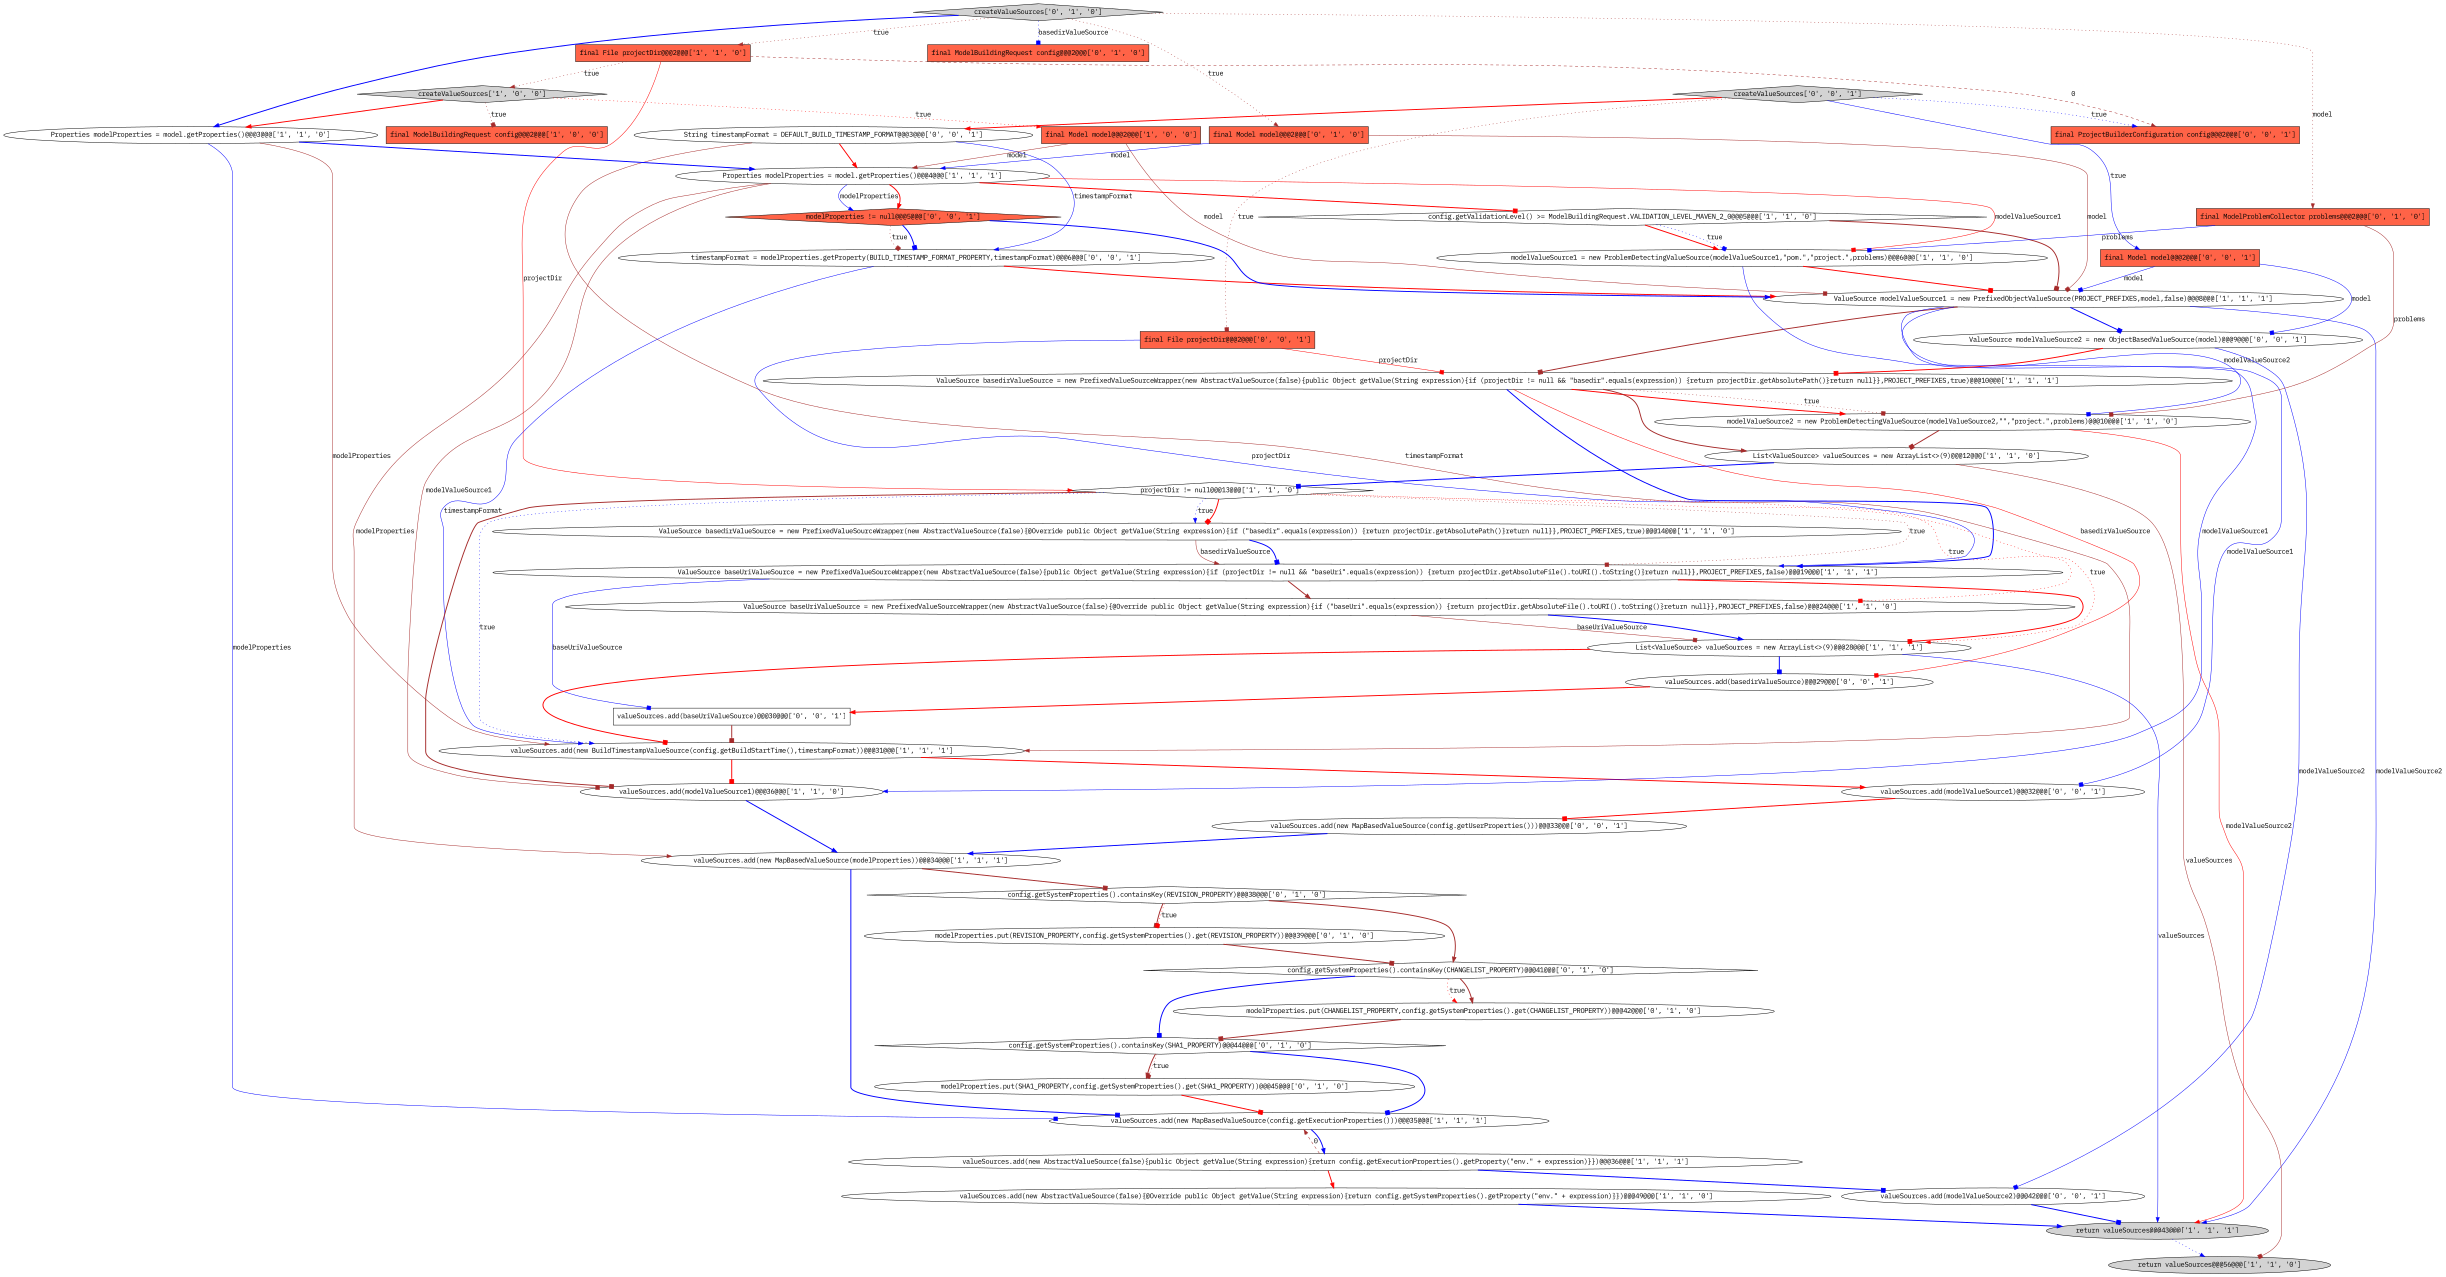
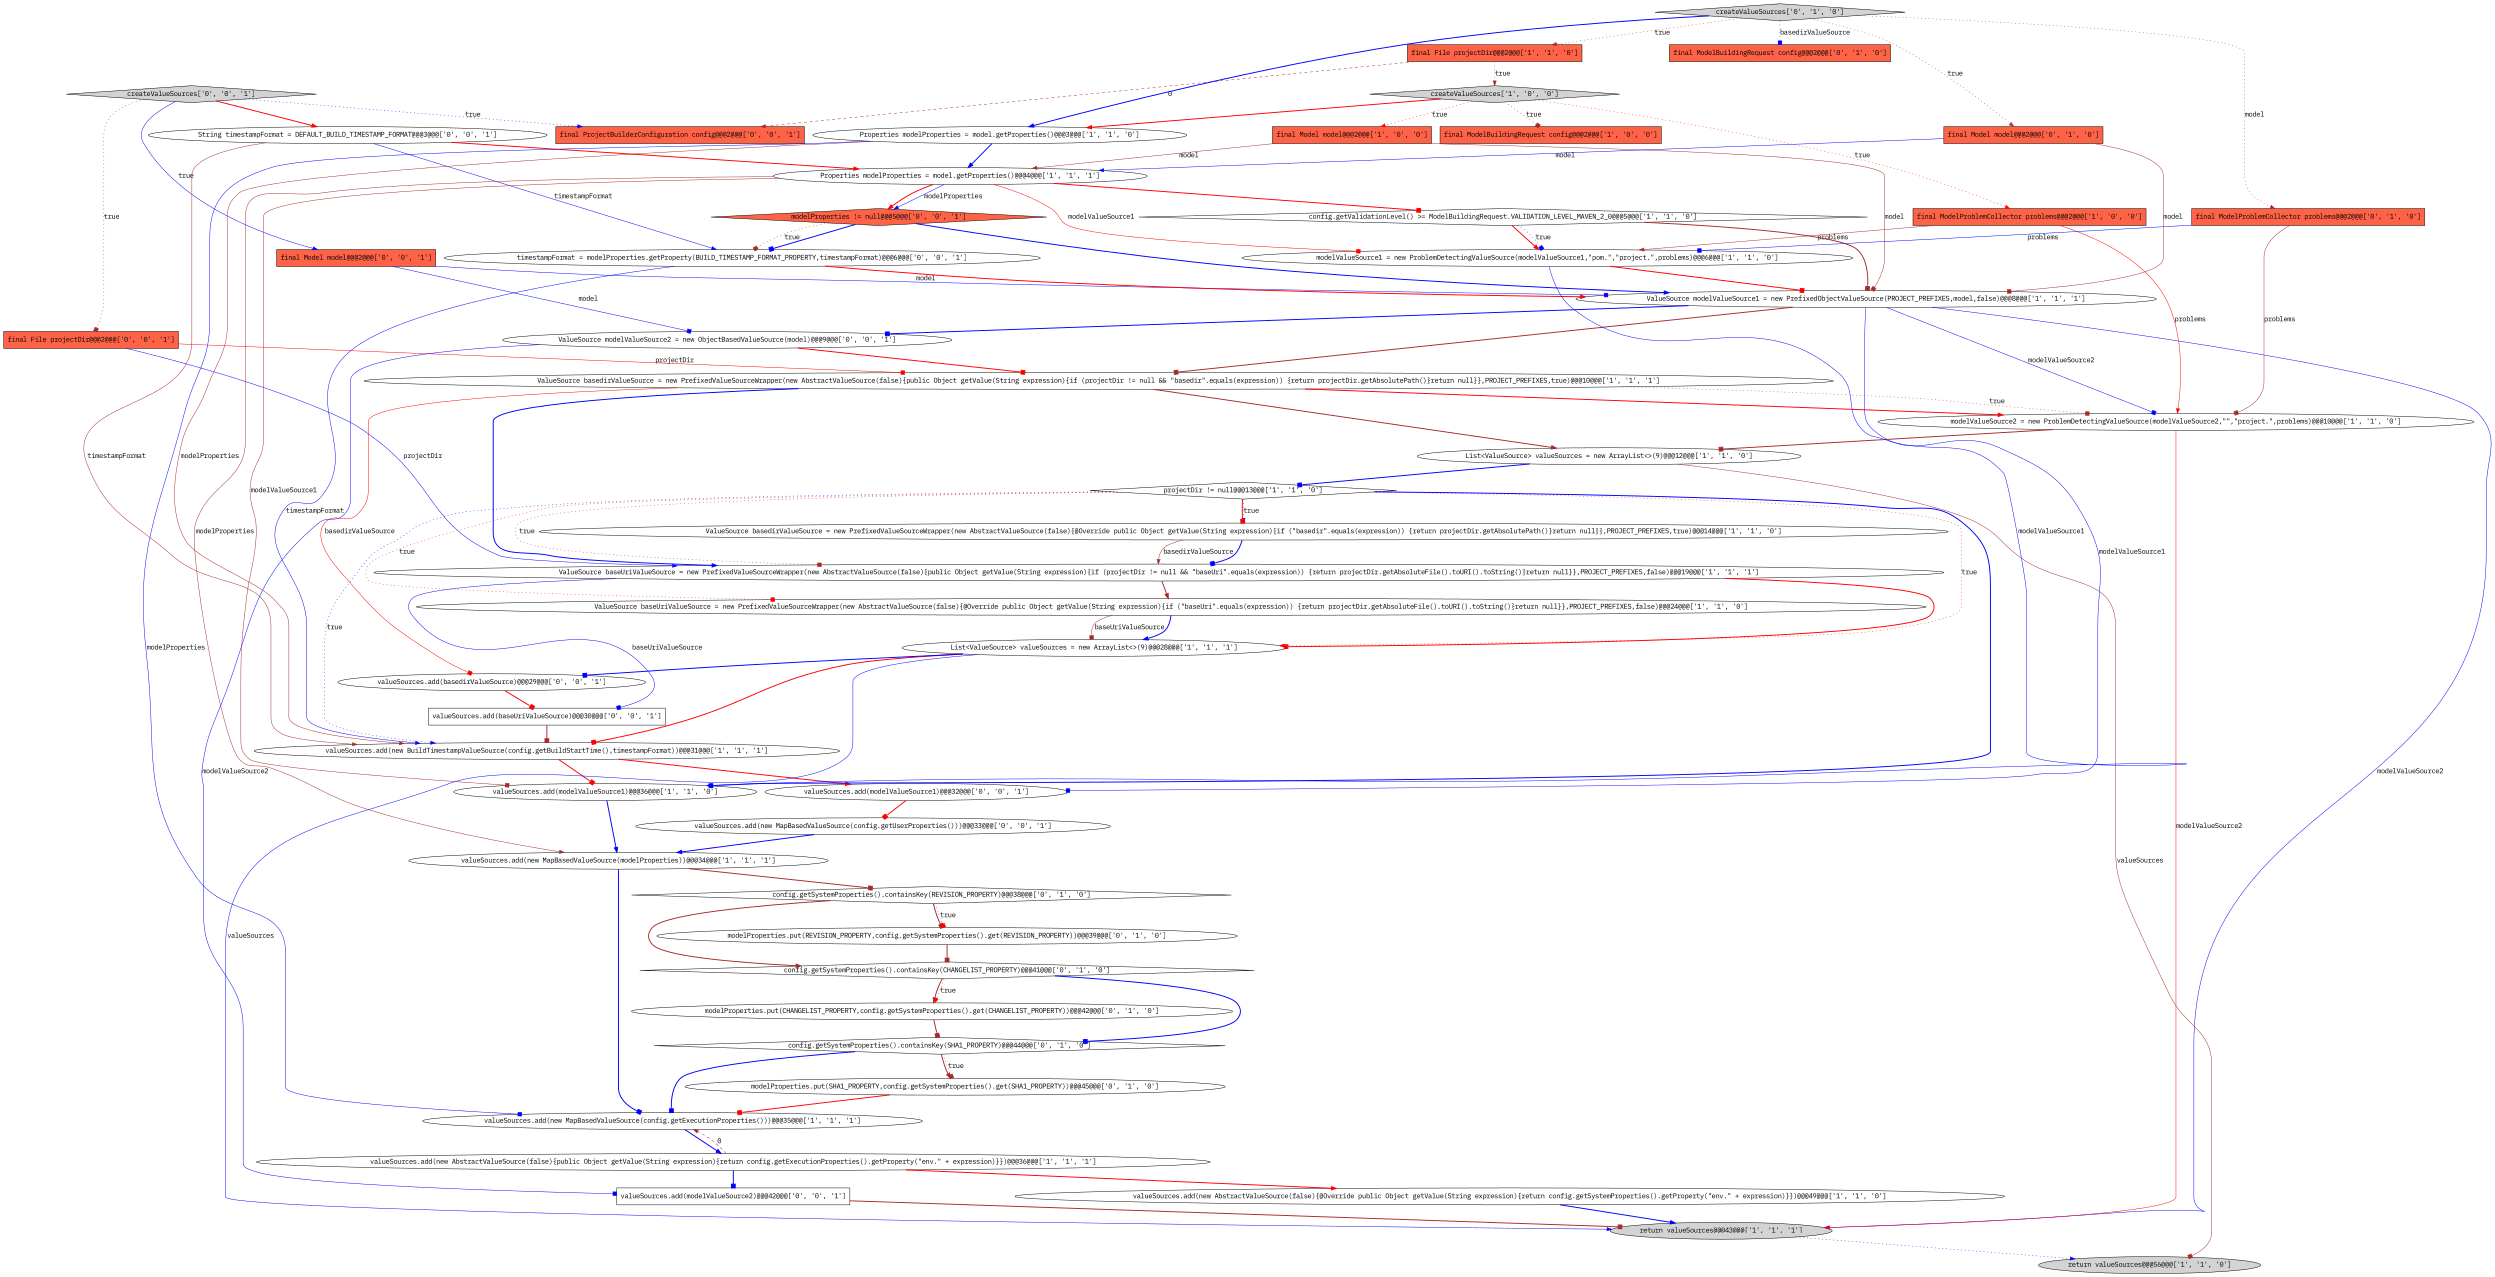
node "final ModelProblemCollector problems@@@2@@@['1', '0', '0']": added
edge "final File projectDir@@@2@@@['1', '1', '0']" -> "projectDir != null@@@13@@@['1', '1', '0']": removed, label "projectDir"
edge "projectDir != null@@@13@@@['1', '1', '0']" -> "valueSources.add(modelValueSource1)@@@36@@@['1', '1', '0']": color brown -> blue
edge "valueSources.add(basedirValueSource)@@@29@@@['0', '0', '1']" -> "valueSources.add(baseUriValueSource)@@@30@@@['0', '0', '1']": arrowhead normal -> box
node "valueSources.add(modelValueSource2)@@@42@@@['0', '0', '1']": shape ellipse -> box
edge "valueSources.add(modelValueSource2)@@@42@@@['0', '0', '1']" -> "return valueSources@@@43@@@['1', '1', '1']": color blue -> brown
